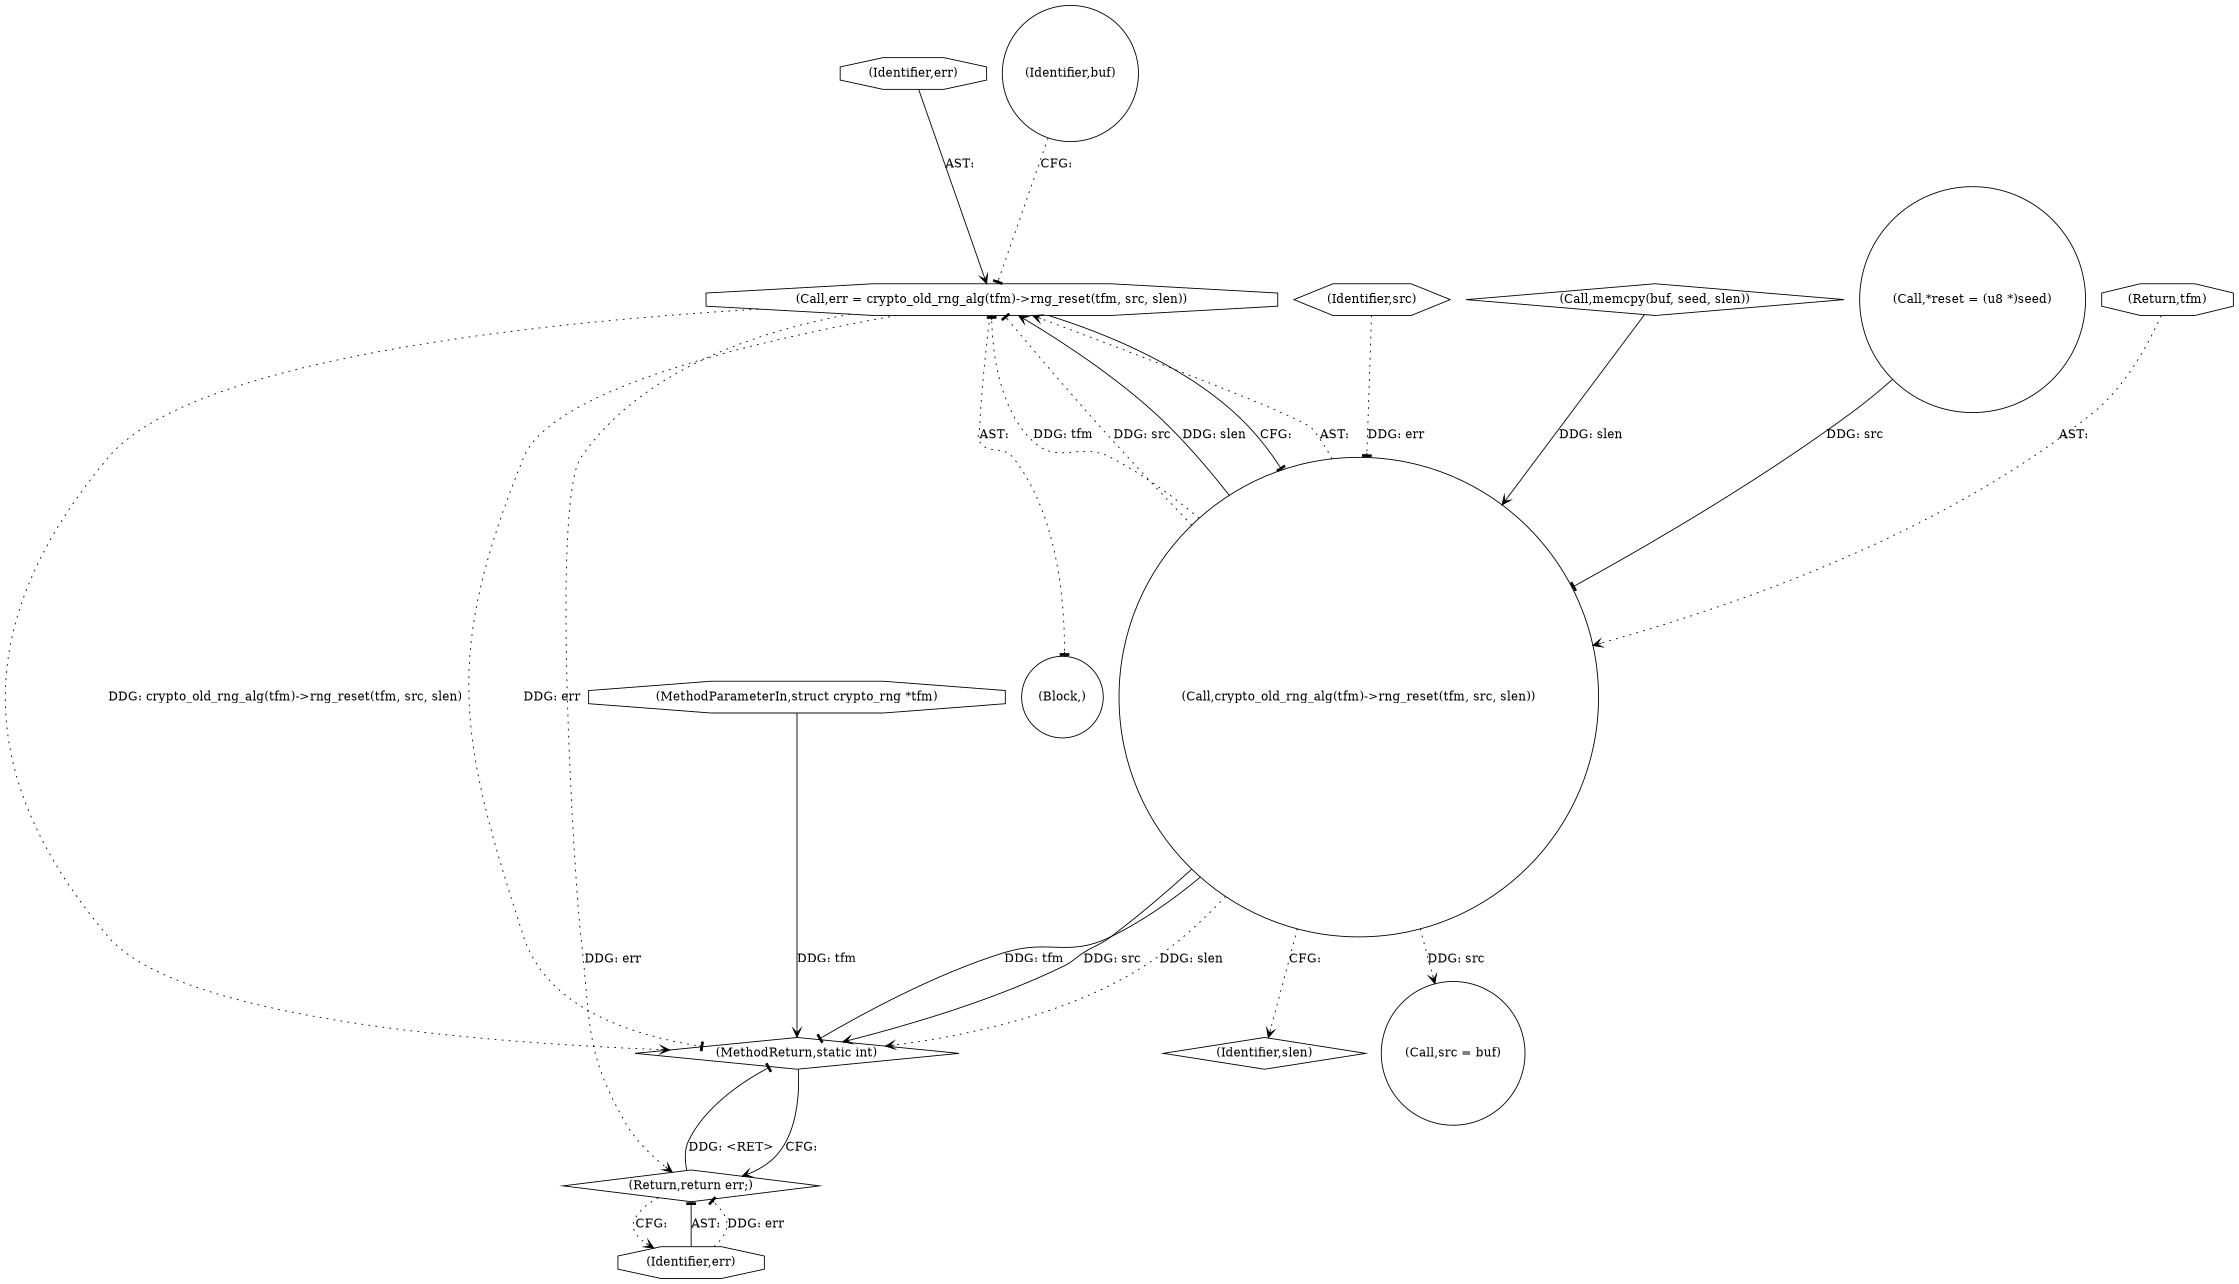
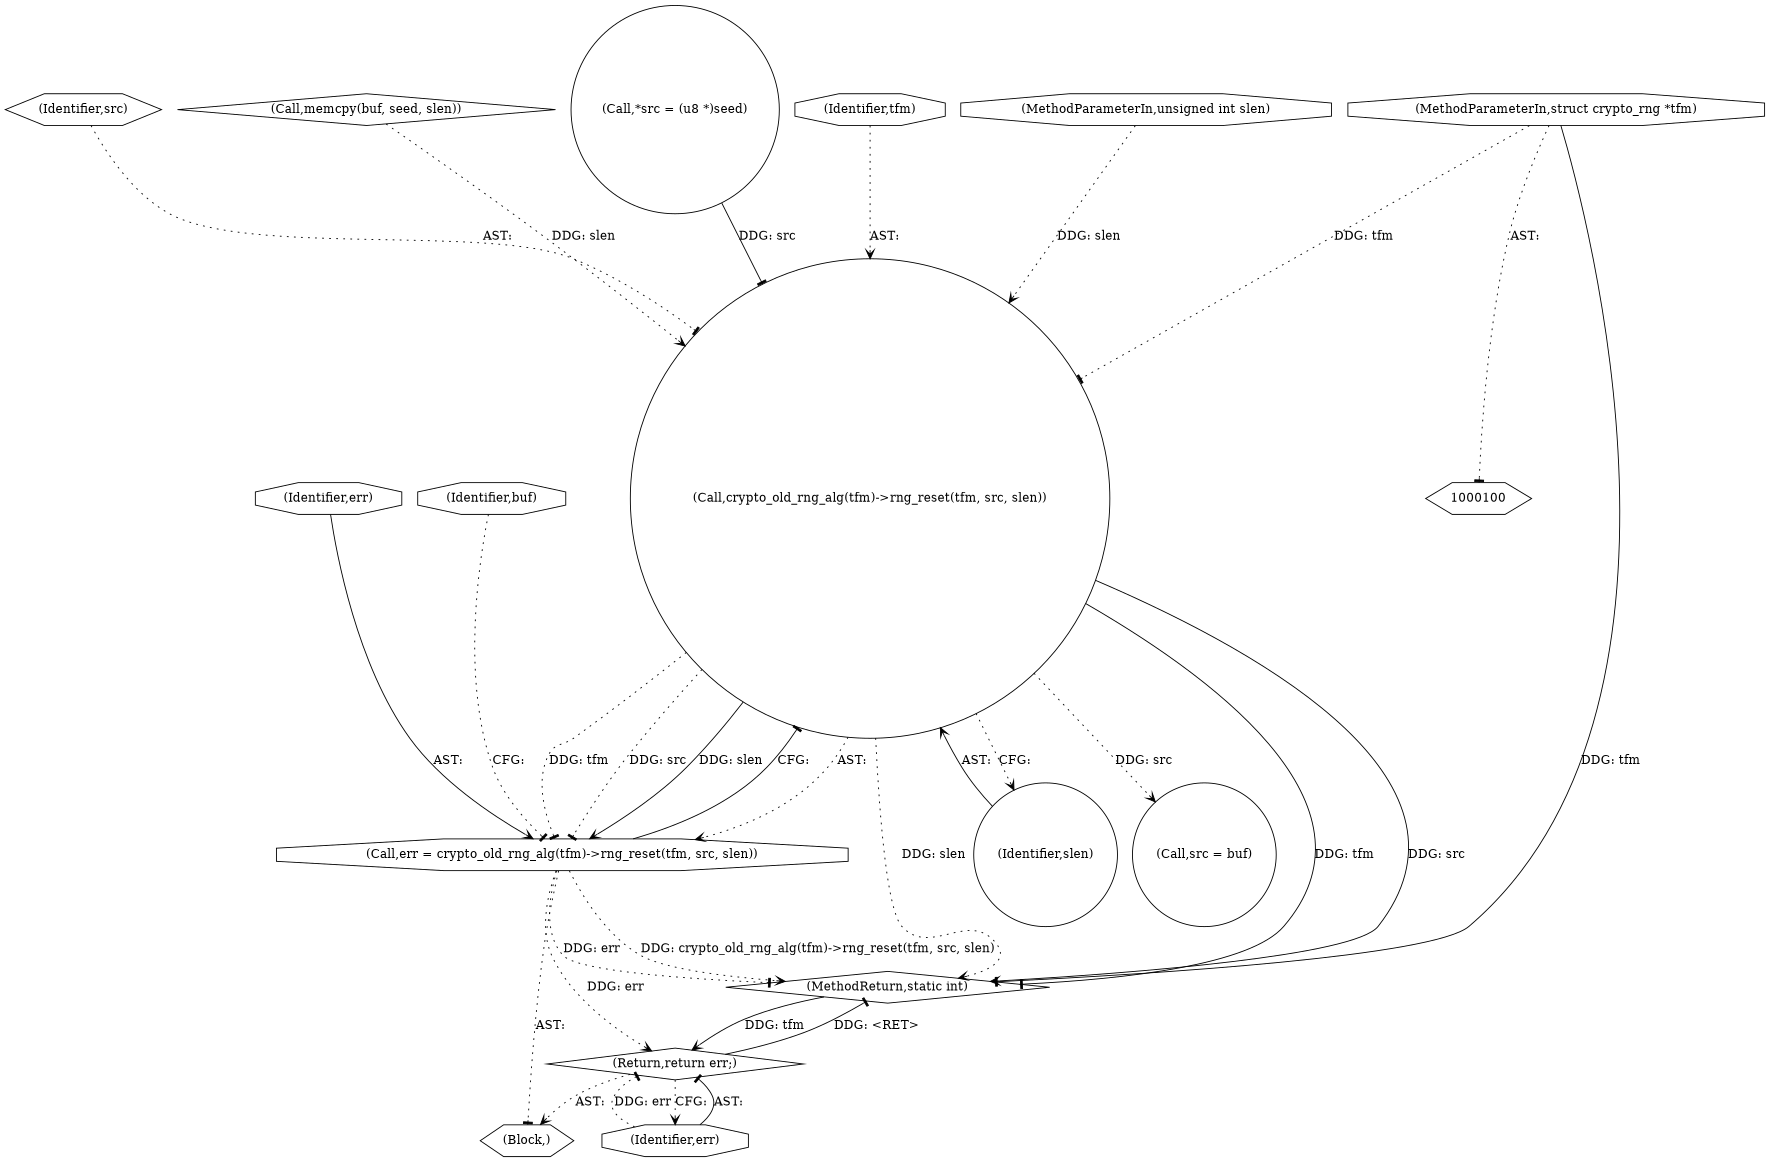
node "(Identifier,buf)": shape circle -> octagon
node "(MethodParameterIn,unsigned int slen)": added
edge "(MethodParameterIn,struct crypto_rng *tfm)" -> "(Call,crypto_old_rng_alg(tfm)->rng_reset(tfm, src, slen))": added, label "DDG: tfm"
node "(Call,*reset = (u8 *)seed)": label "(Call,*reset = (u8 *)seed)" -> "(Call,*src = (u8 *)seed)"
node "(Return,tfm)": label "(Return,tfm)" -> "(Identifier,tfm)"
edge "(Call,memcpy(buf, seed, slen))" -> "(Call,crypto_old_rng_alg(tfm)->rng_reset(tfm, src, slen))": style solid -> dotted
edge "(Identifier,src)" -> "(Call,crypto_old_rng_alg(tfm)->rng_reset(tfm, src, slen))": label "DDG: err" -> "AST: "
node "1000100": added
node "(Block,)": shape circle -> hexagon
edge "(Identifier,slen)" -> "(Call,crypto_old_rng_alg(tfm)->rng_reset(tfm, src, slen))": added, label "AST:"
edge "(MethodParameterIn,struct crypto_rng *tfm)" -> "(MethodReturn,static int)": arrowhead vee -> tee
node "(Identifier,slen)": shape diamond -> circle
edge "(Return,return err;)" -> "(Block,)": added, label "AST:"
edge "(MethodReturn,static int)" -> "(Return,return err;)": label "CFG: " -> "DDG: tfm"
